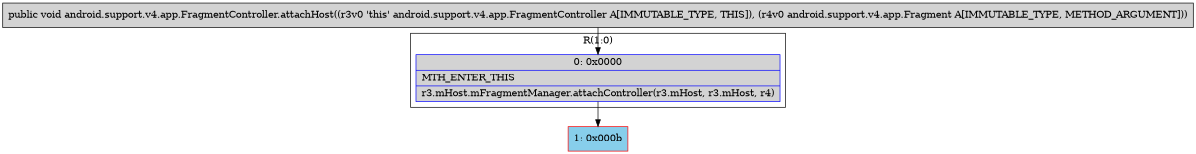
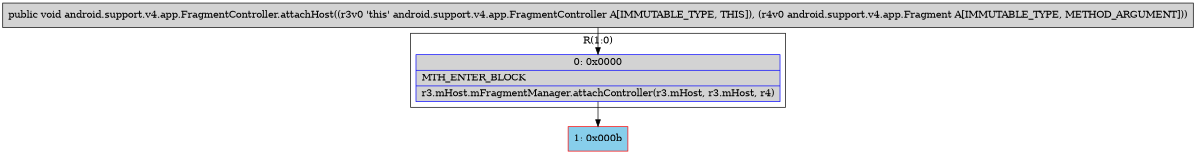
node "0: 0x0000": text "MTH_ENTER_THIS" -> "MTH_ENTER_BLOCK"
